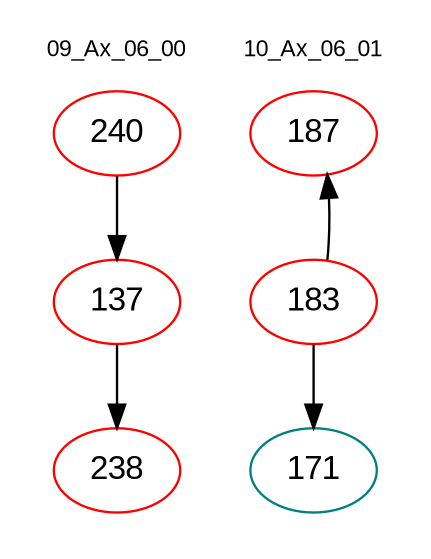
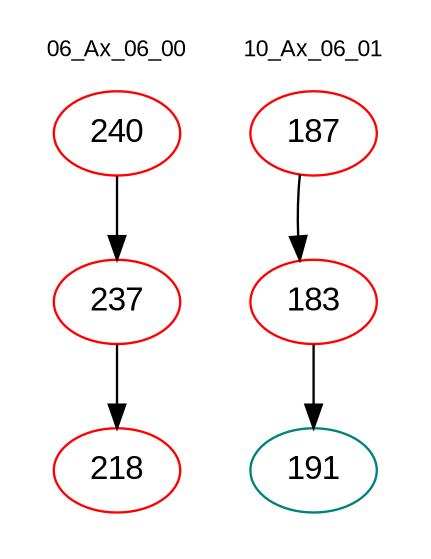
cluster "09_Ax_06_00": label "09_Ax_06_00" -> "06_Ax_06_00"
edge "183" -> "187": reversed
node "137": label "137" -> "237"
node "238": label "238" -> "218"
node "171": label "171" -> "191"
